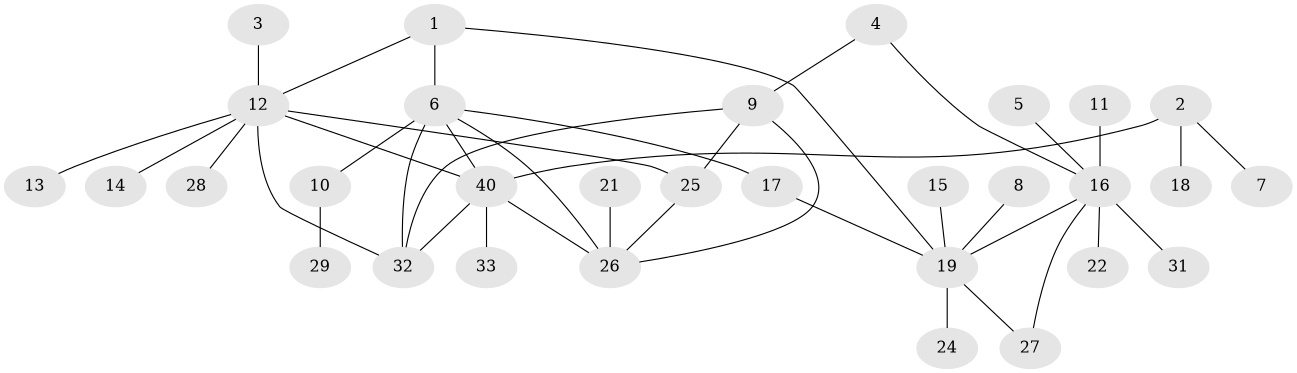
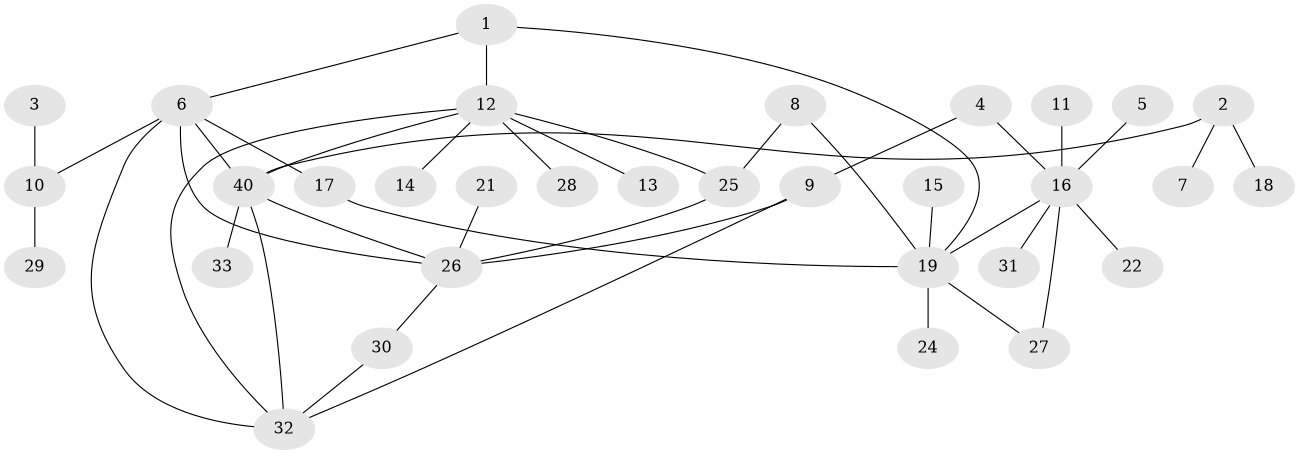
edge "3" -- "12": now "3" -- "10"
edge "9" -- "25": now "8" -- "25"
node "30": added
